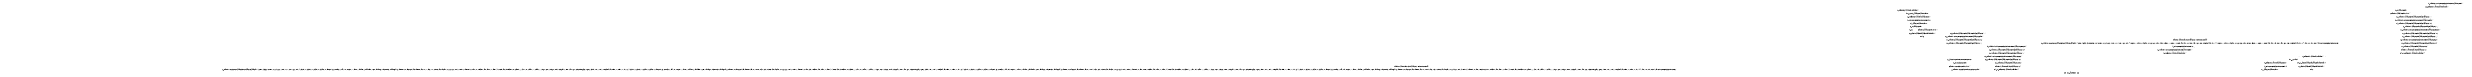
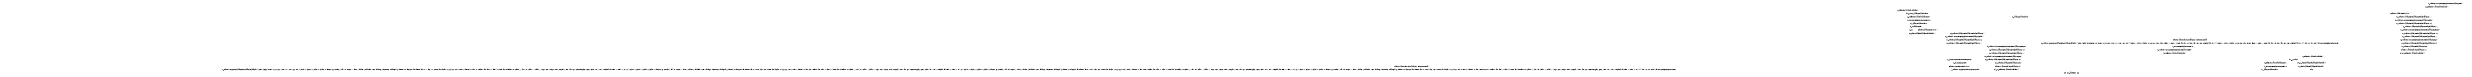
node "$r10 = new java.lang.StringBuilder": removed
node "$r5 = <java.lang.System: java.io.PrintStream out>": added
node "return $r36": removed
